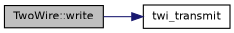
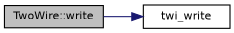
node "twi_transmit": label "twi_transmit" -> "twi_write"
